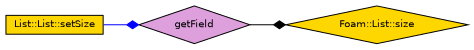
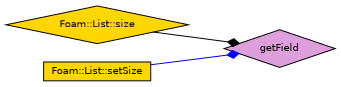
node "List::List::setSize": label "List::List::setSize" -> "Foam::List::setSize"
edge "getField" -> "Foam::List::size": reversed
